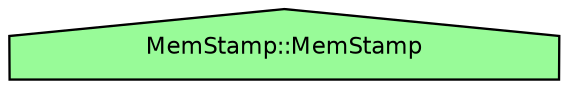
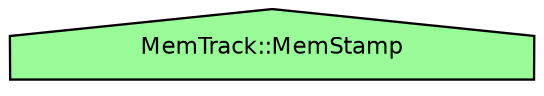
node "MemStamp::MemStamp": label "MemStamp::MemStamp" -> "MemTrack::MemStamp"
